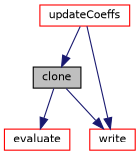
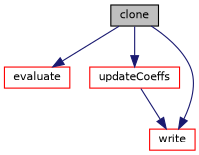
edge "updateCoeffs" -> "clone": reversed
